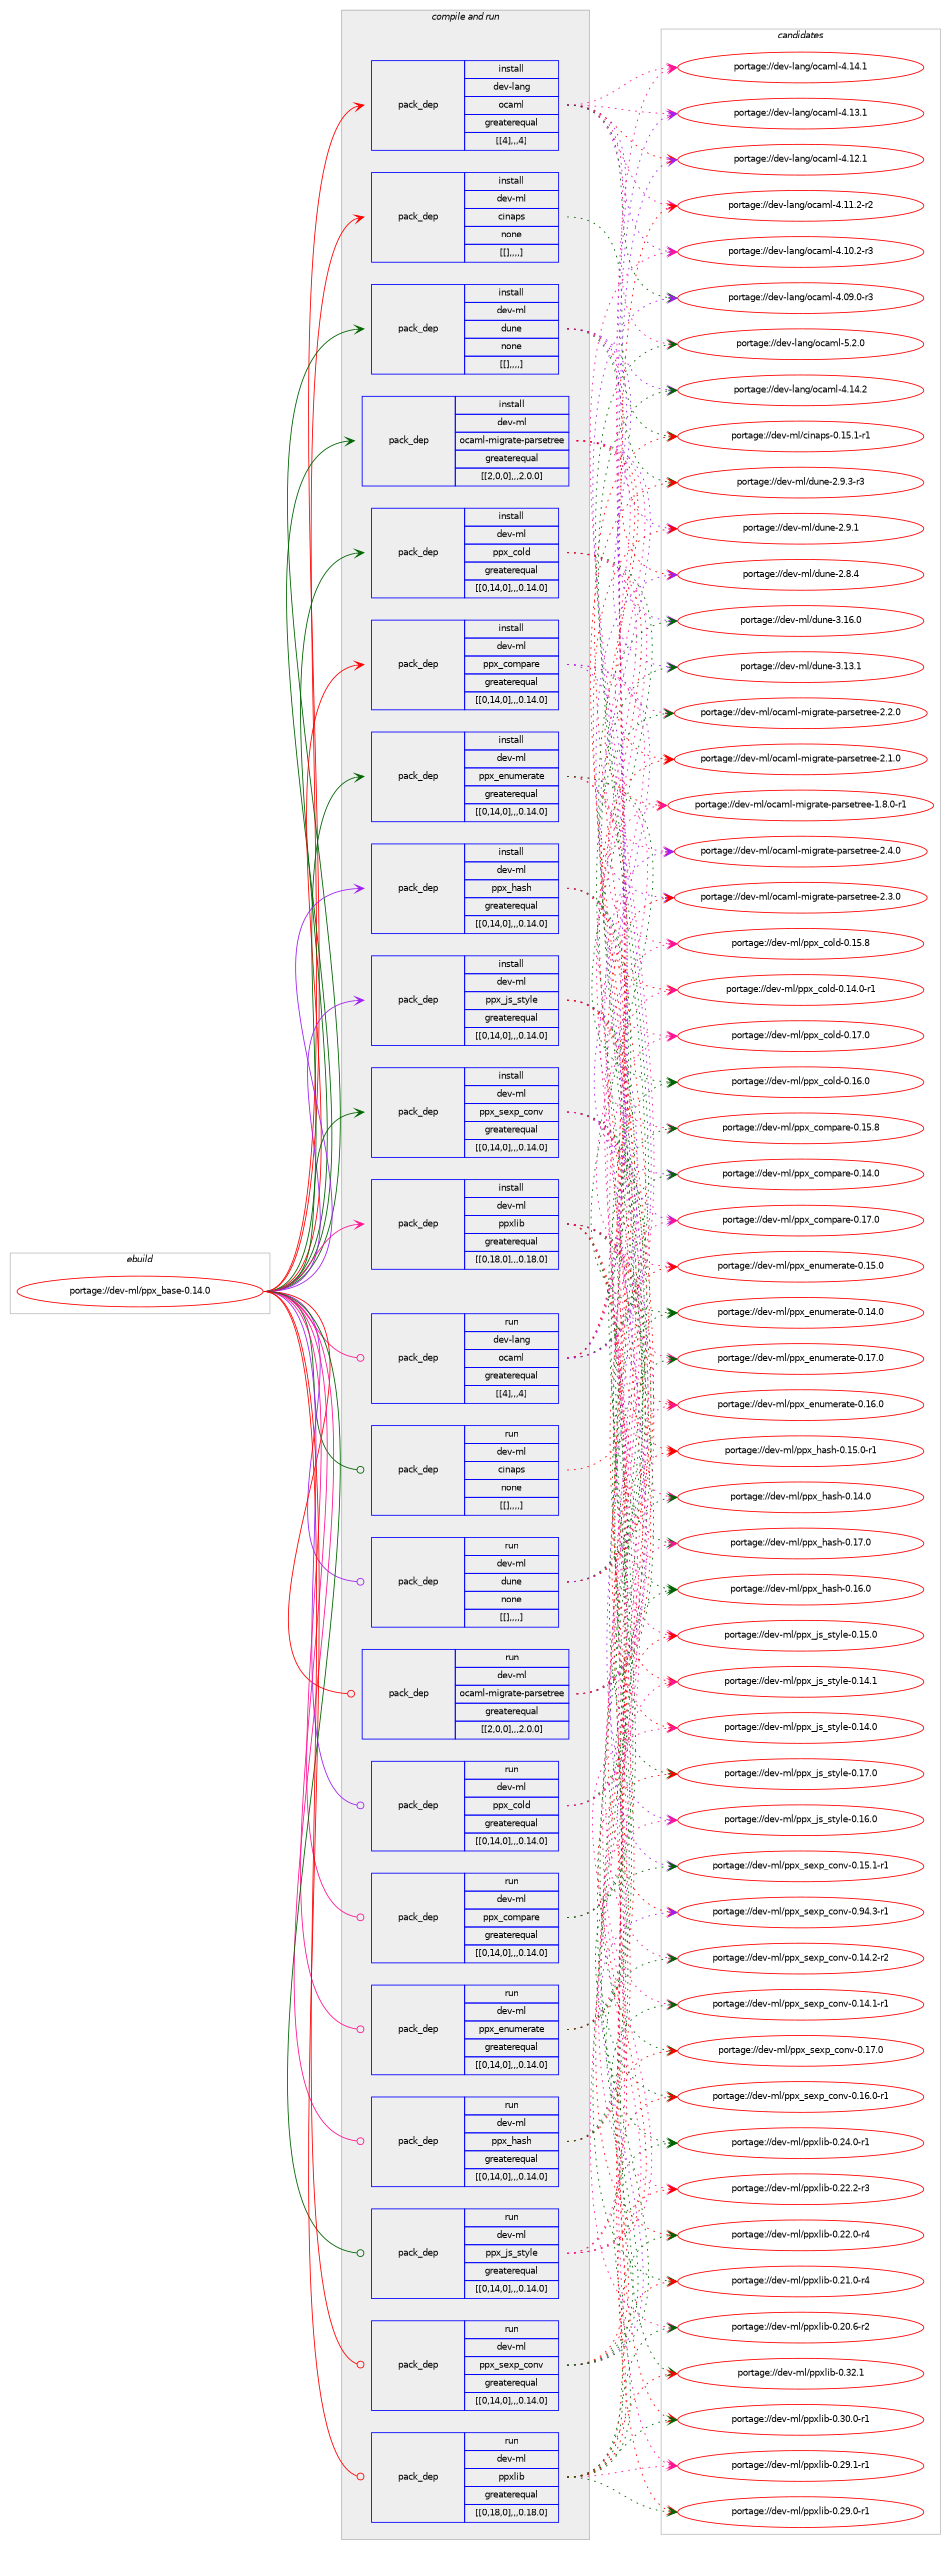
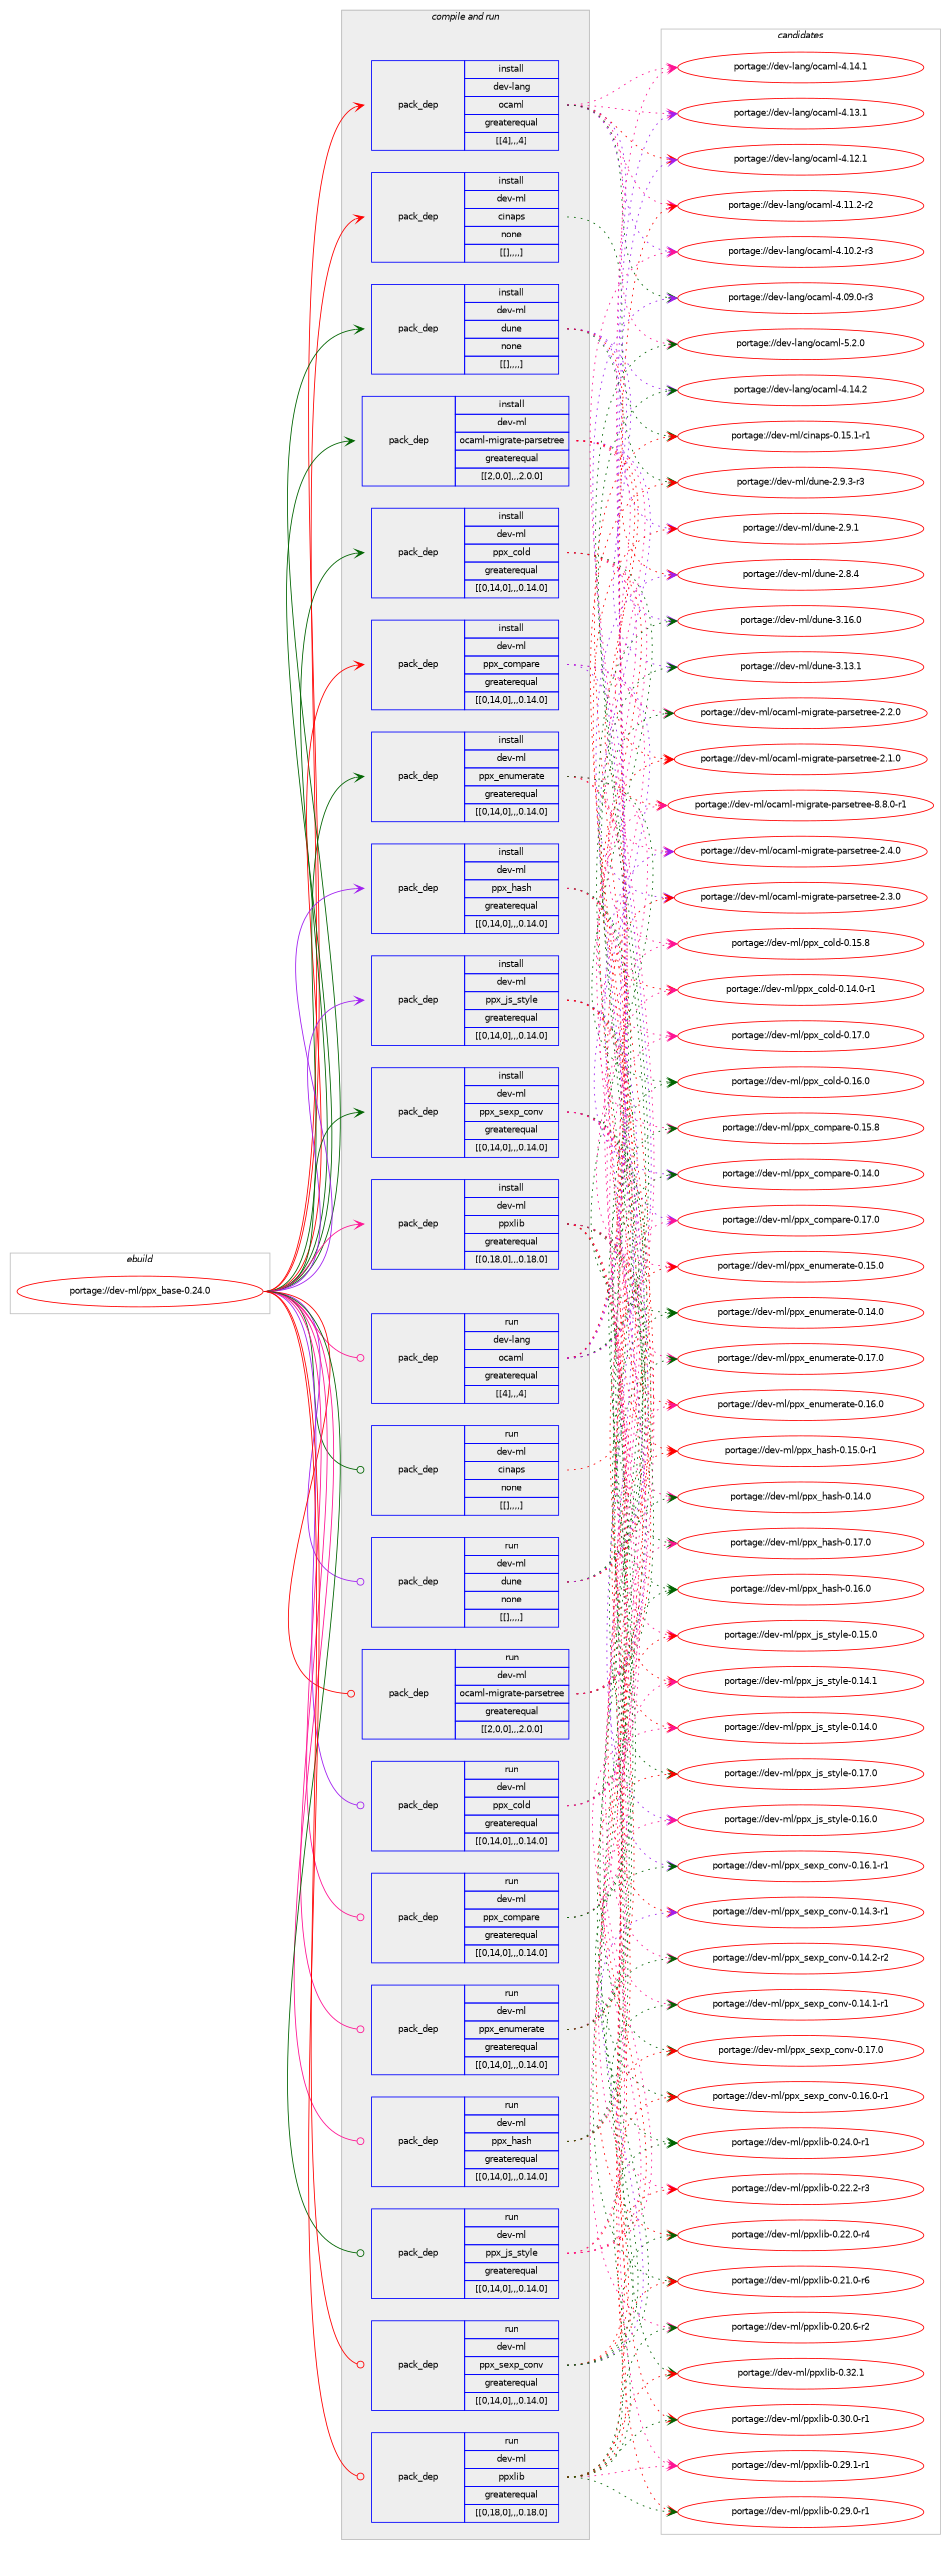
node "portage://dev-ml/ocaml-migrate-parsetree-1.8.0-r1": label "portage://dev-ml/ocaml-migrate-parsetree-1.8.0-r1" -> "portage://dev-ml/ocaml-migrate-parsetree-8.8.0-r1"
node "portage://dev-ml/ppx_base-0.14.0": label "portage://dev-ml/ppx_base-0.14.0" -> "portage://dev-ml/ppx_base-0.24.0"
node "portage://dev-ml/ppx_sexp_conv-0.15.1-r1": label "portage://dev-ml/ppx_sexp_conv-0.15.1-r1" -> "portage://dev-ml/ppx_sexp_conv-0.16.1-r1"
node "portage://dev-ml/ppx_sexp_conv-0.94.3-r1": label "portage://dev-ml/ppx_sexp_conv-0.94.3-r1" -> "portage://dev-ml/ppx_sexp_conv-0.14.3-r1"
node "portage://dev-ml/ppxlib-0.21.0-r4": label "portage://dev-ml/ppxlib-0.21.0-r4" -> "portage://dev-ml/ppxlib-0.21.0-r6"
